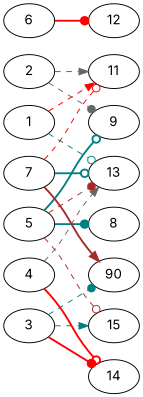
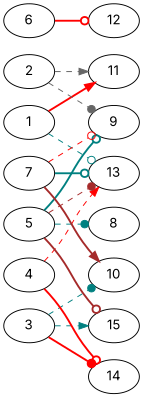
edge "6" -> "12": arrowhead dot -> odot
edge "1" -> "11": style dashed -> bold
edge "7" -> "11": now "7" -> "9"
edge "5" -> "8": style bold -> dashed
edge "4" -> "13": color gray40 -> red
edge "5" -> "15": style dashed -> bold
node "90": label "90" -> "10"
